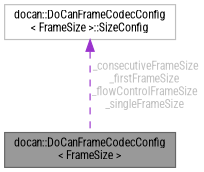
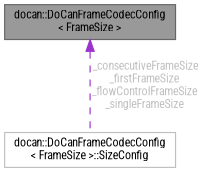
edge "docan::DoCanFrameCodecConfig < FrameSize >" -> "docan::DoCanFrameCodecConfig < FrameSize >::SizeConfig": reversed
